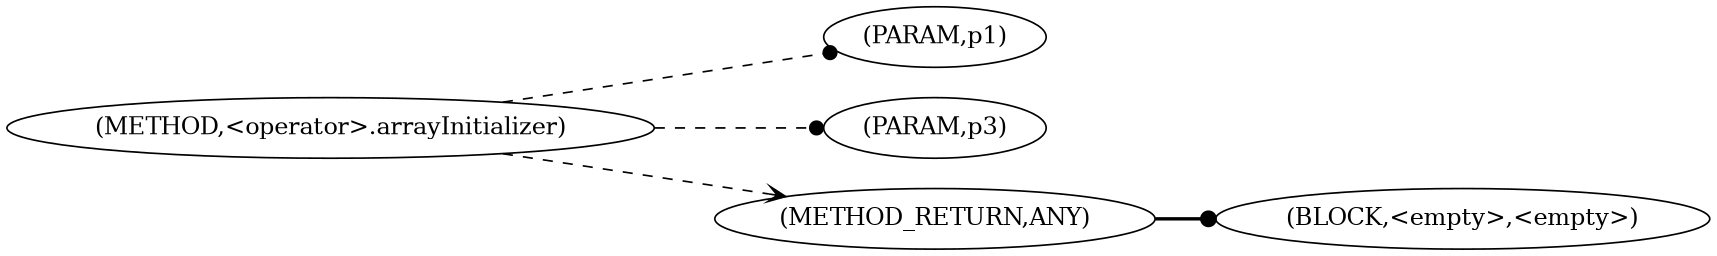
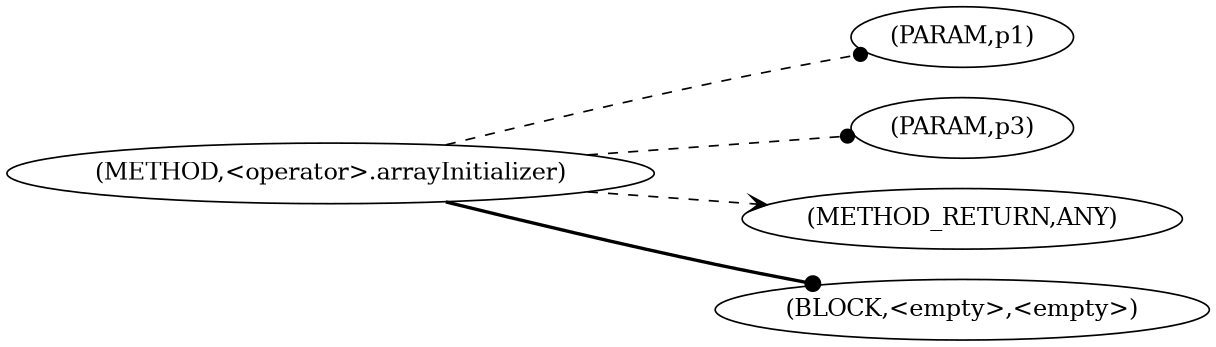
edge "(METHOD_RETURN,ANY)" -> "(BLOCK,<empty>,<empty>)": now "(METHOD,<operator>.arrayInitializer)" -> "(BLOCK,<empty>,<empty>)"
